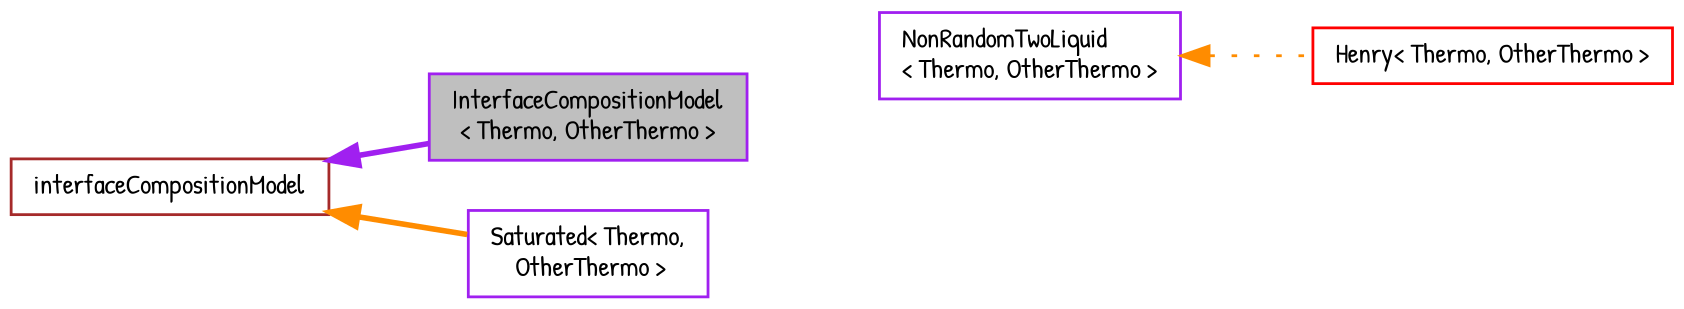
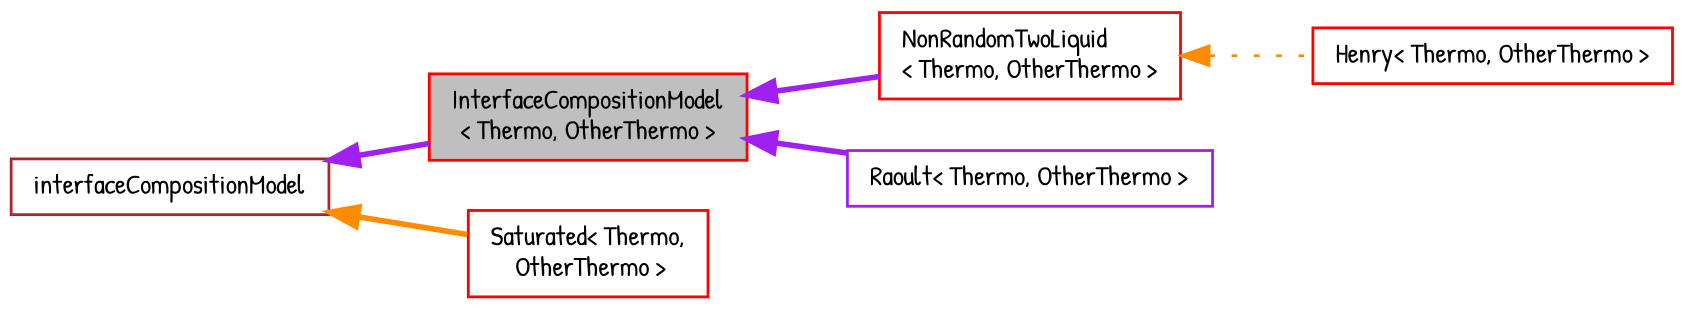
node "NonRandomTwoLiquid < Thermo, OtherThermo >": color purple -> red
edge "NonRandomTwoLiquid < Thermo, OtherThermo >" -> "InterfaceCompositionModel < Thermo, OtherThermo >": added
node "InterfaceCompositionModel < Thermo, OtherThermo >": color purple -> red
node "Raoult< Thermo, OtherThermo >": added
node "Saturated< Thermo, OtherThermo >": color purple -> red
